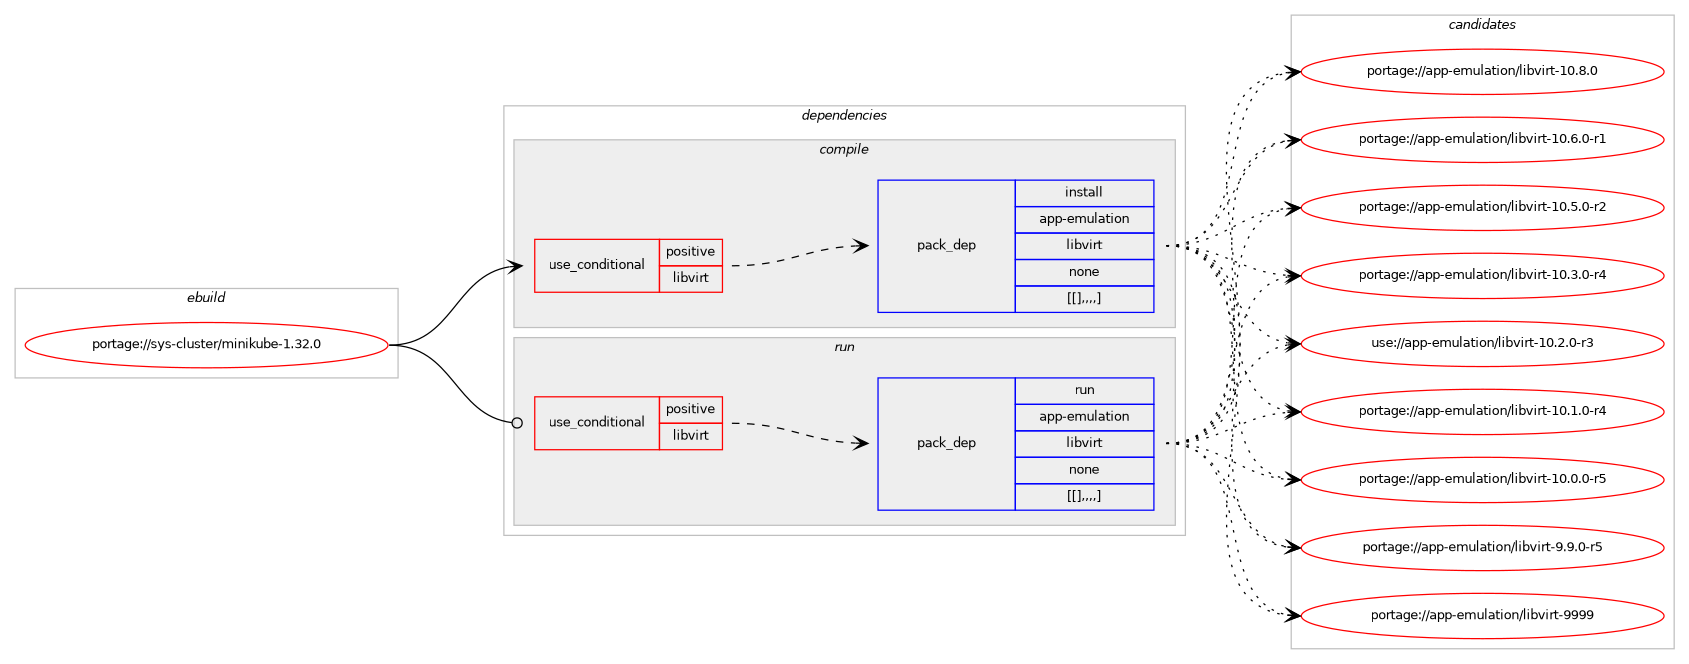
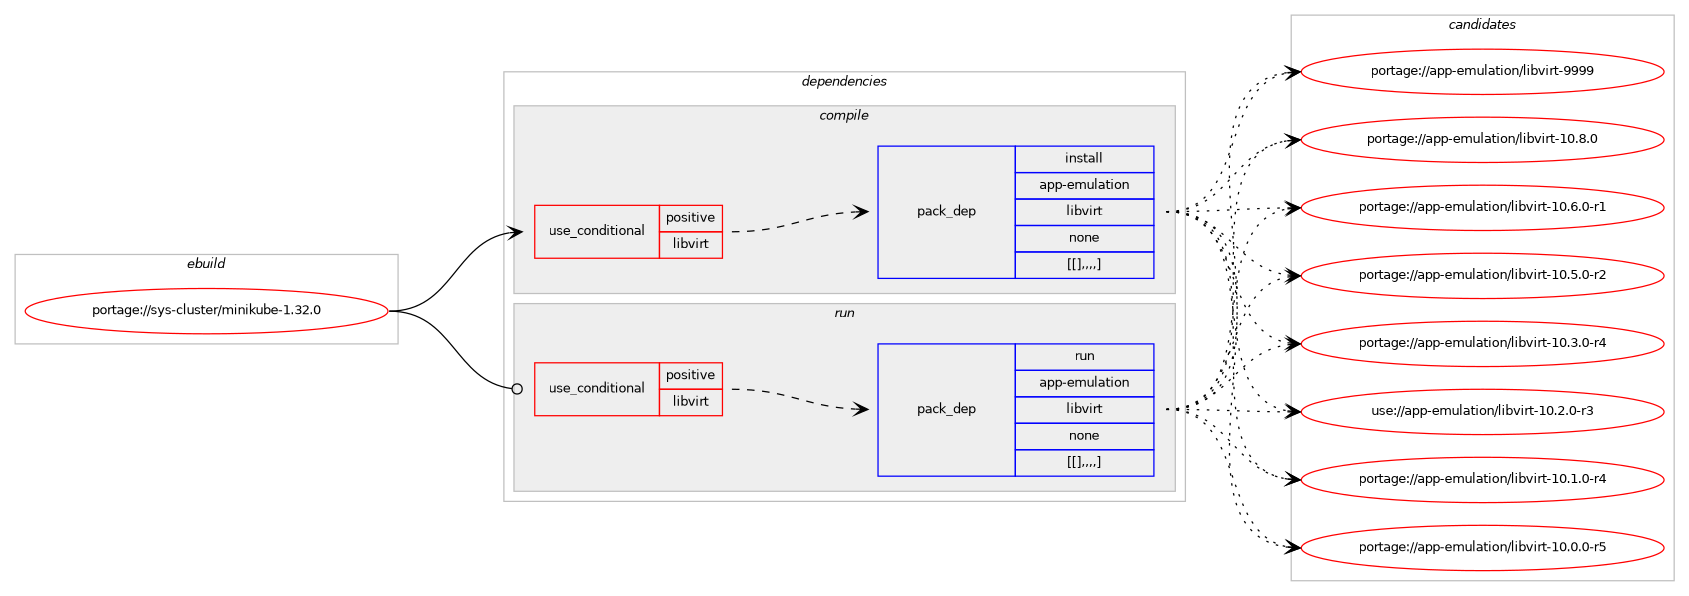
node "portage://app-emulation/libvirt-9.9.0-r5": removed
